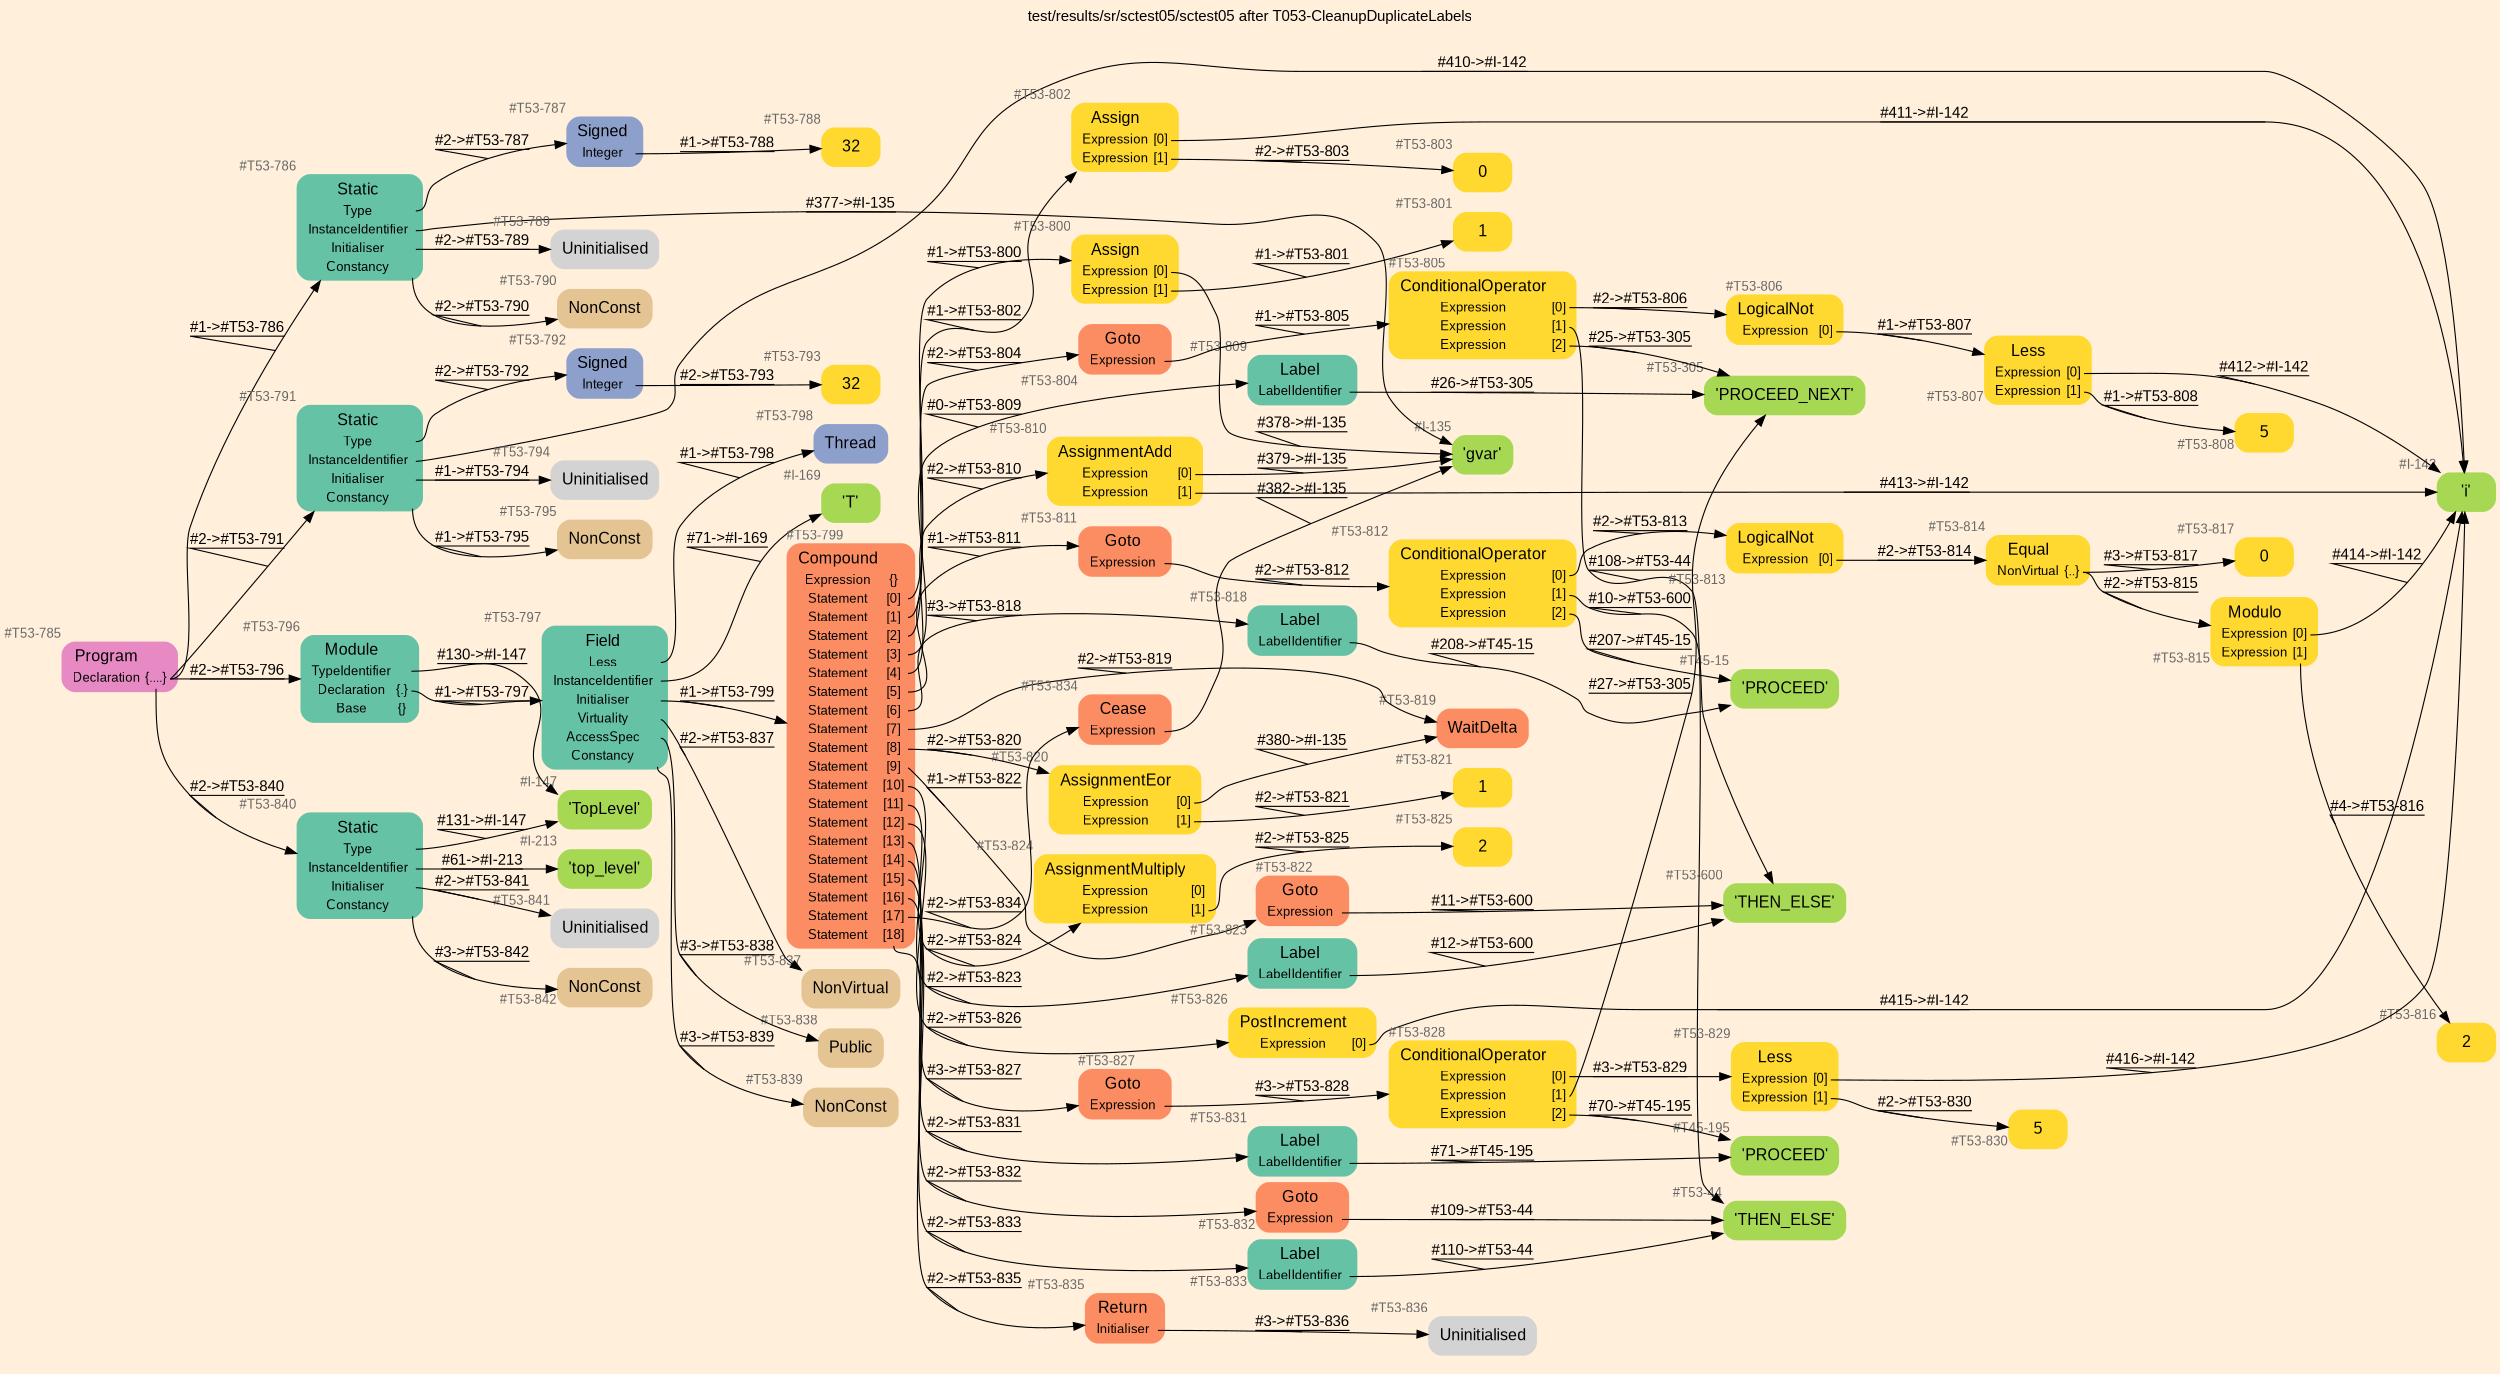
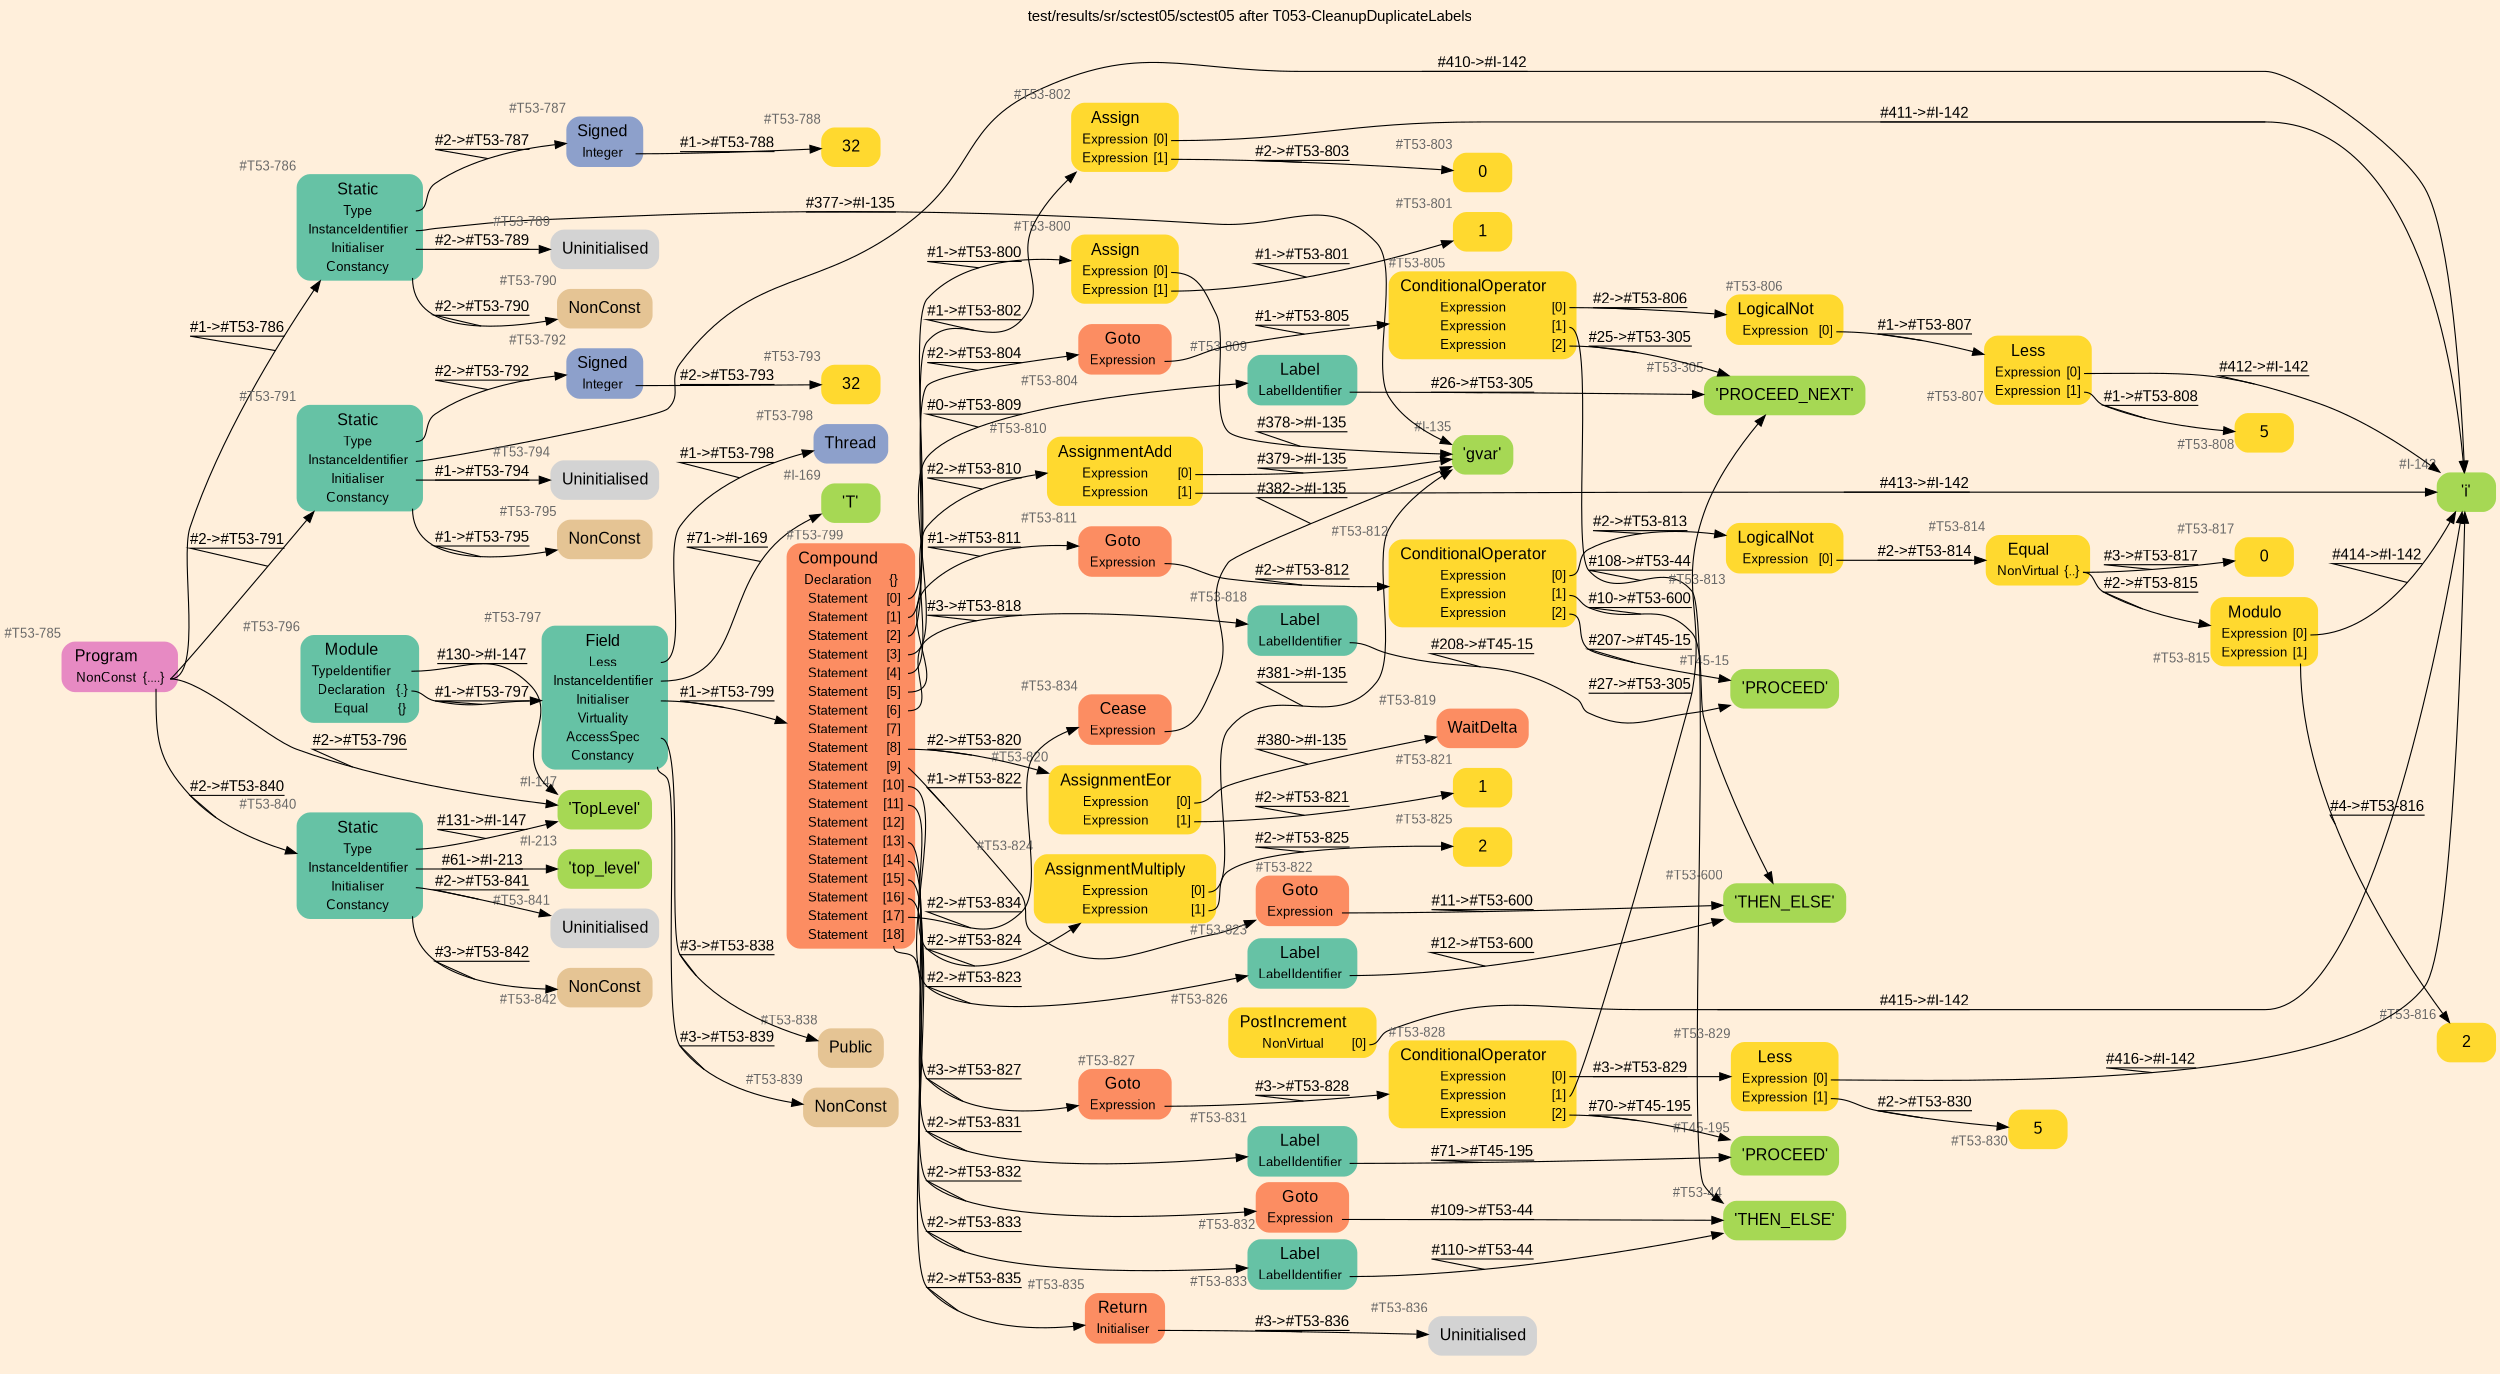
node "Compound": text "Expression" -> "Declaration"
edge "Compound" -> "WaitDelta": removed, label "#2->#T53-819"
node "Program": text "Declaration" -> "NonConst"
edge "Program" -> "Module": now "Program" -> "'TopLevel'"
edge "AssignmentMultiply" -> "'gvar'": added, label "#381->#I-135"
node "Module": text "Base" -> "Equal"
node "NonVirtual": removed
edge "Compound" -> "PostIncrement": removed, label "#2->#T53-826"
node "PostIncrement": text "Expression" -> "NonVirtual"
